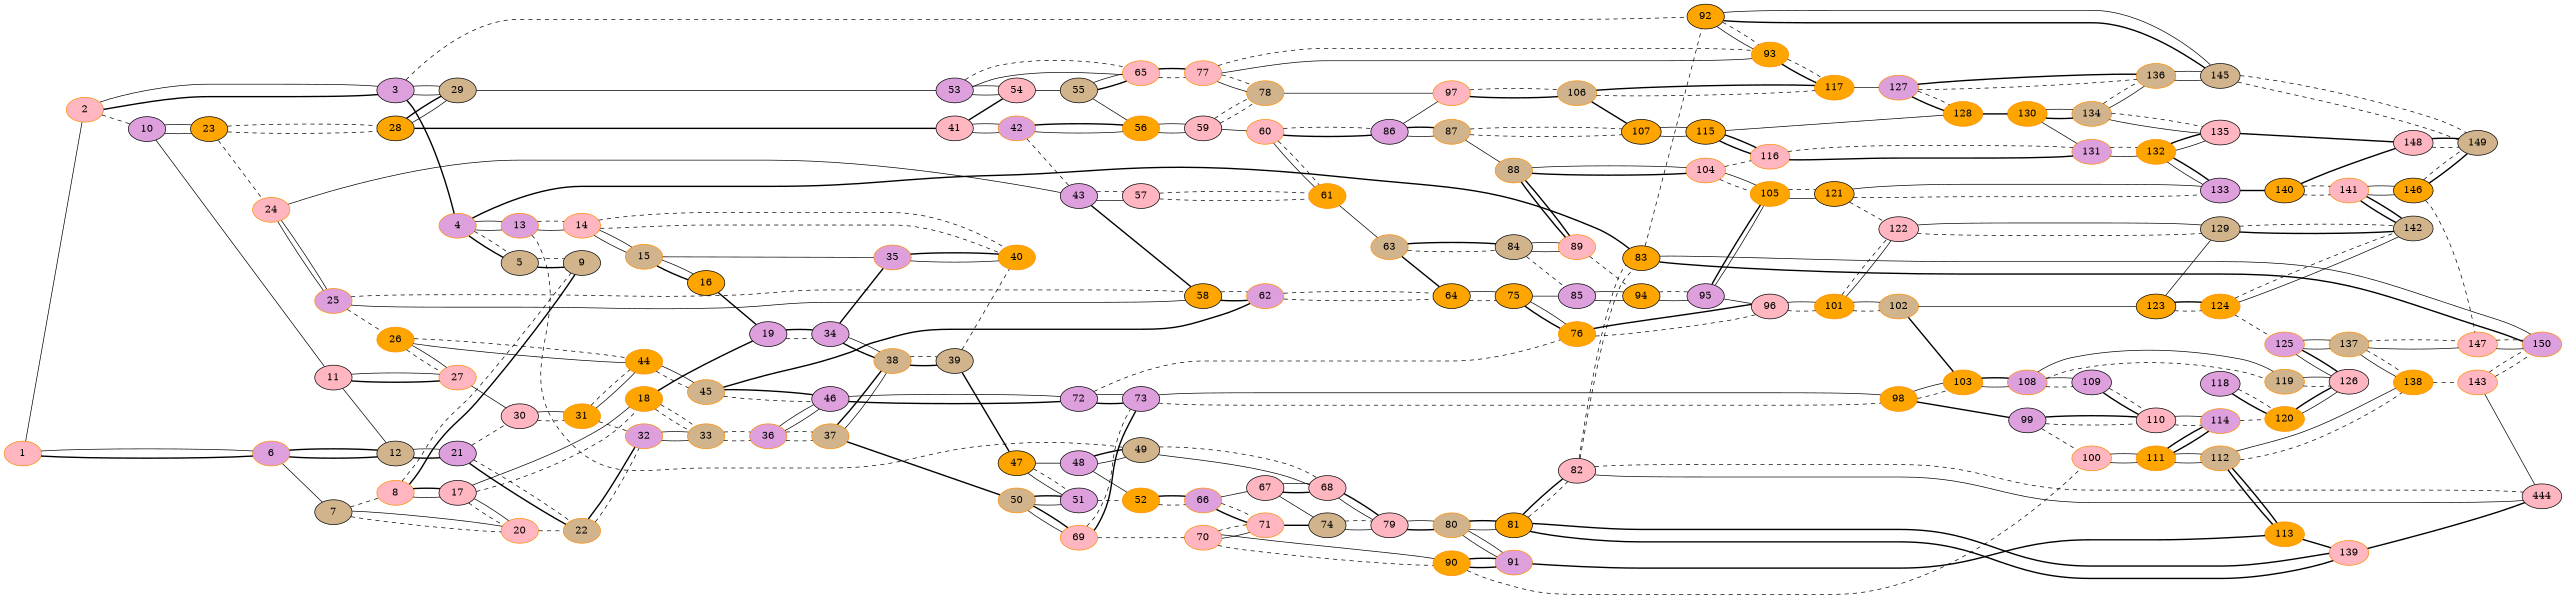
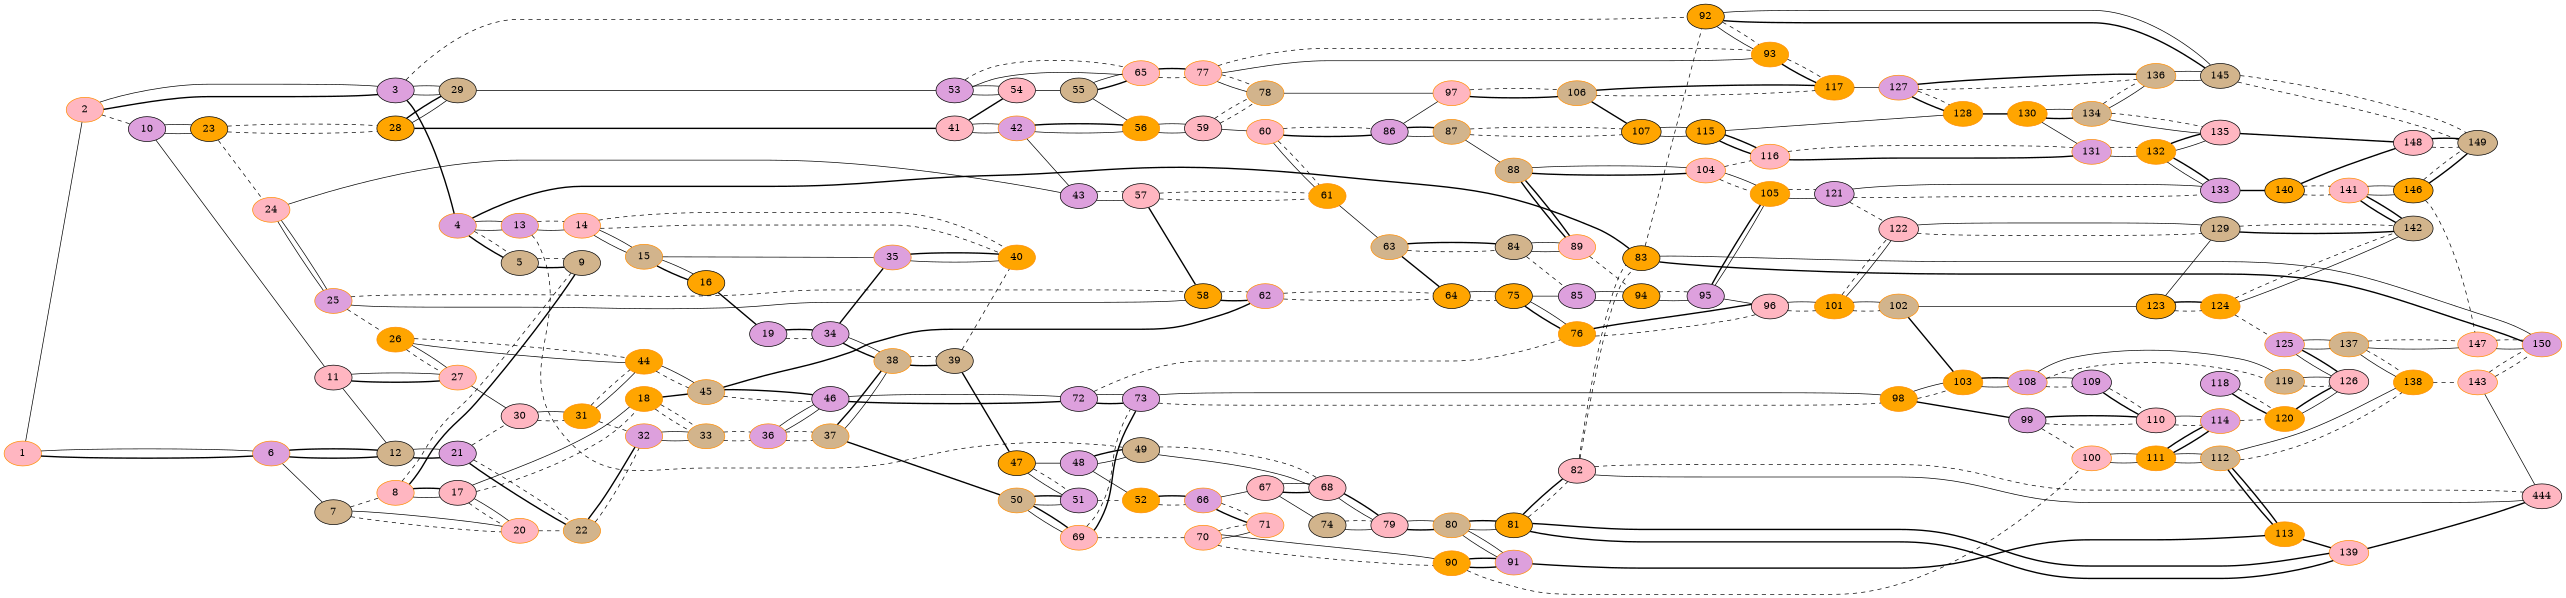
edge "42" -- "43": style dashed -> solid
node "121": fillcolor orange -> plum
edge "43" -- "58": now "57" -- "58"
edge "19" -- "18": now "45" -- "18"
edge "71" -- "74": removed
